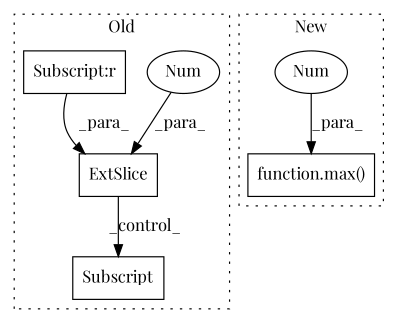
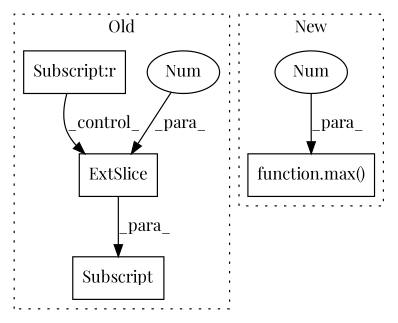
edge "Subscript:r" -> "ExtSlice": label "_para_" -> "_control_"
edge "ExtSlice" -> "Subscript": label "_control_" -> "_para_"
